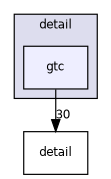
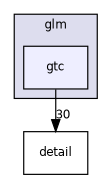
cluster "detail": label "detail" -> "glm"
